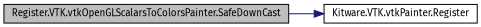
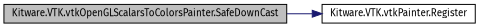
node "Register.VTK.vtkOpenGLScalarsToColorsPainter.SafeDownCast": label "Register.VTK.vtkOpenGLScalarsToColorsPainter.SafeDownCast" -> "Kitware.VTK.vtkOpenGLScalarsToColorsPainter.SafeDownCast"
